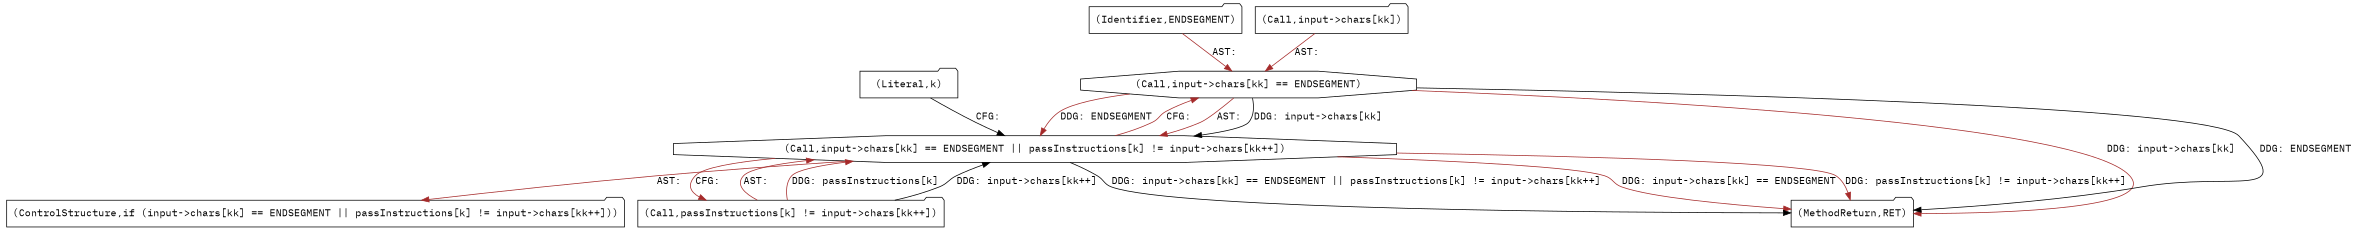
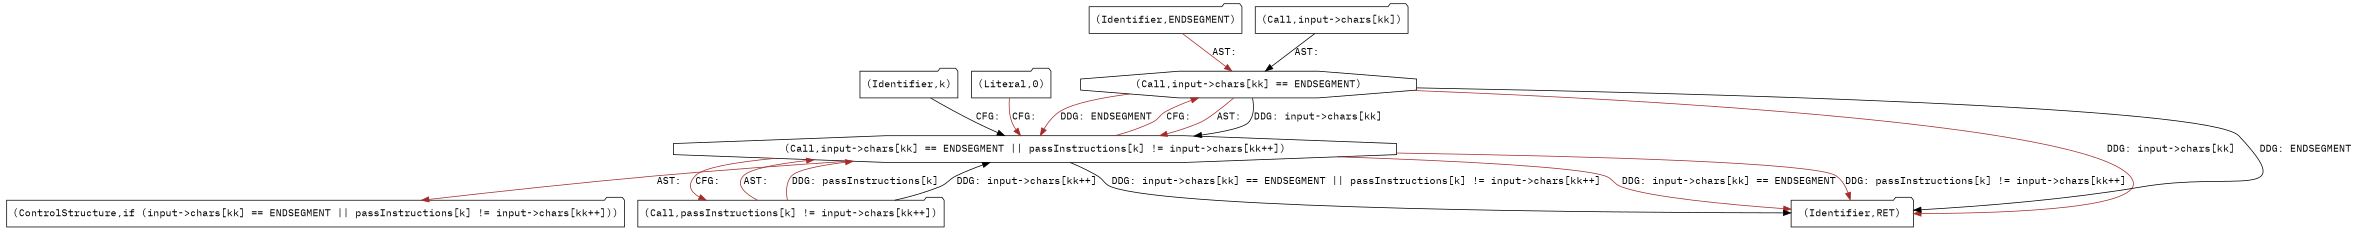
edge "(Call,input->chars[kk])" -> "(Call,input->chars[kk] == ENDSEGMENT)": color brown -> black
node "(Literal,k)": label "(Literal,k)" -> "(Identifier,k)"
node "(Literal,0)": added
node "(MethodReturn,RET)": label "(MethodReturn,RET)" -> "(Identifier,RET)"
